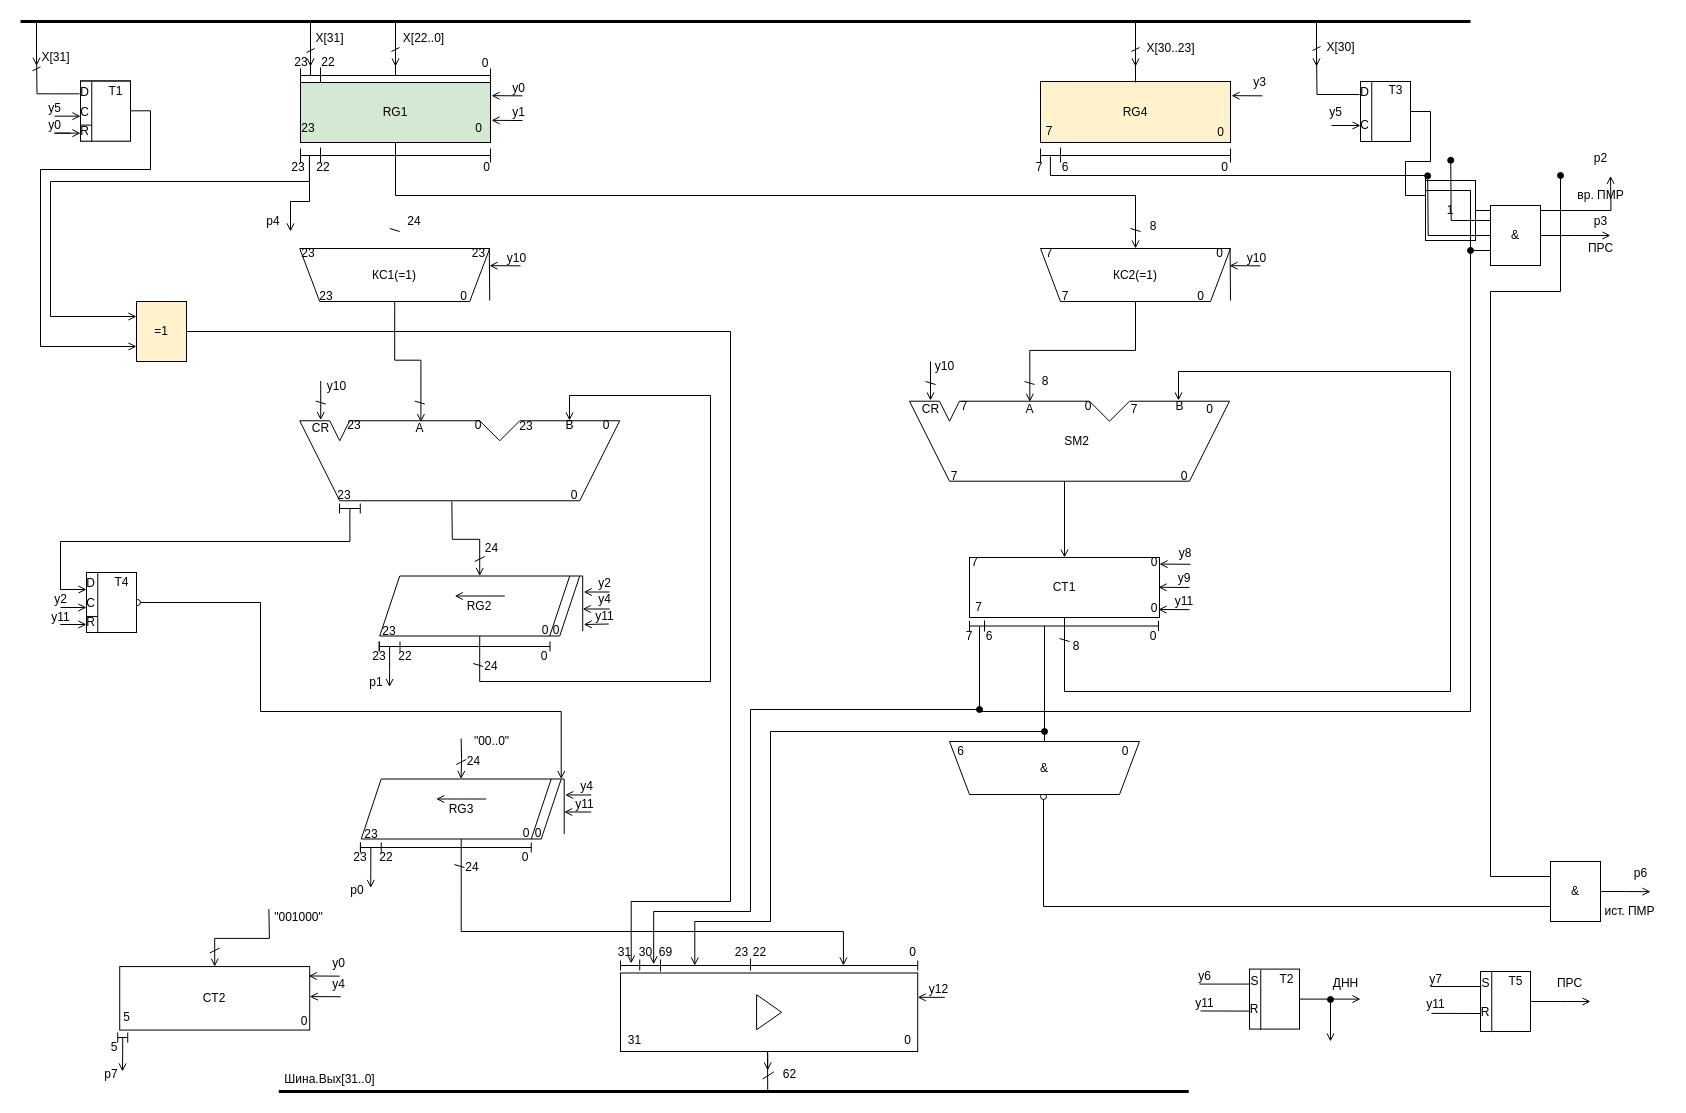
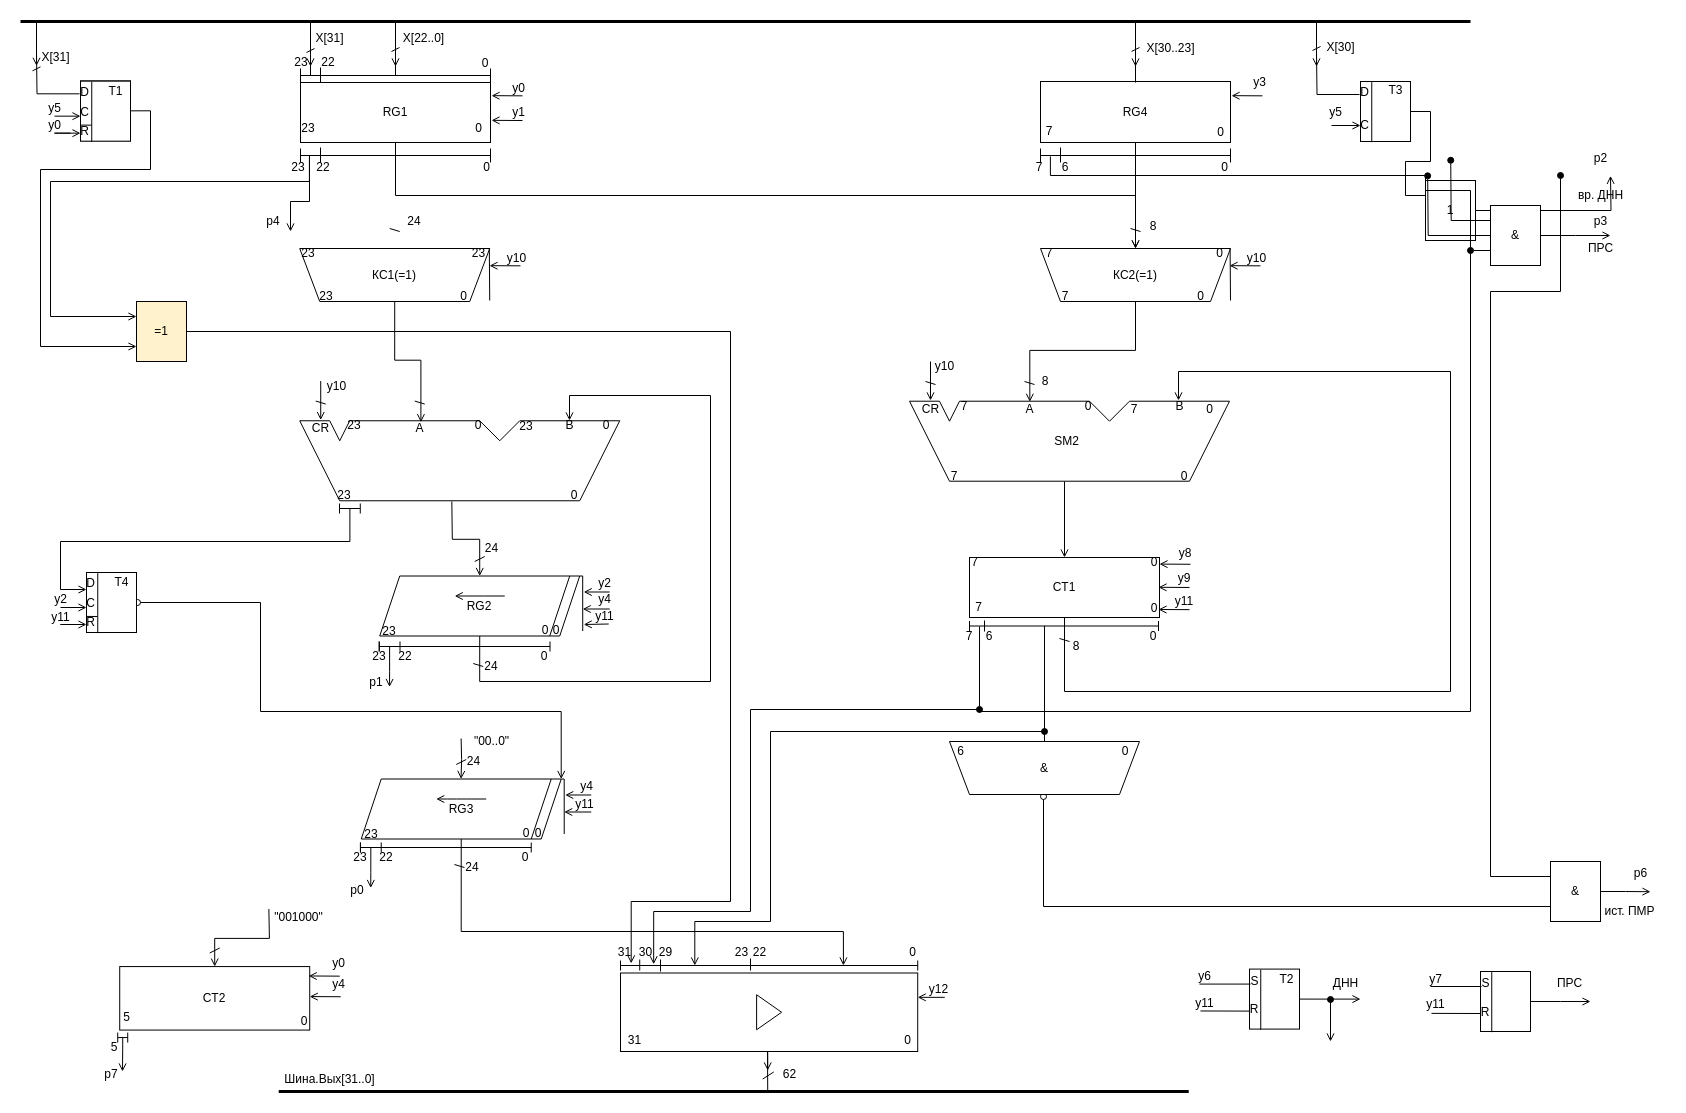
node "RG4": fillcolor #fff2cc -> #ffffff
node "RG1": fillcolor #d5e8d4 -> #ffffff
edge "RG4" -> "КС2(=1)": added
node "вр. ПМР": label "вр. ПМР" -> "вр. ДНН"
node "SM2": moved (1077, 442) -> (1067, 442)
node "69": label "69" -> "29"
node "T5": removed
